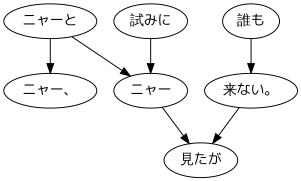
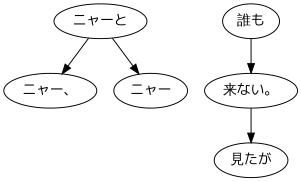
node "試みに": removed
edge "ニャー" -> "見たが": removed
